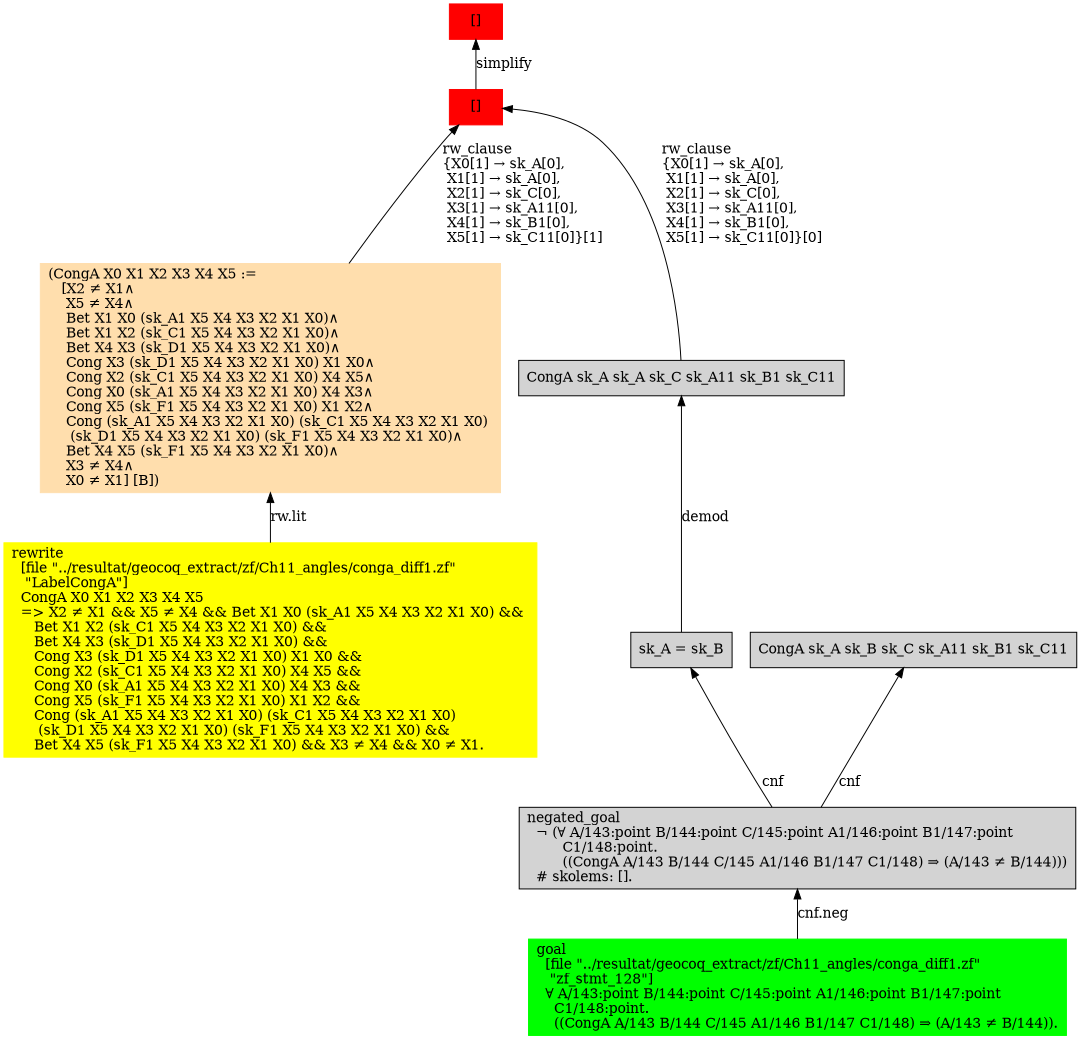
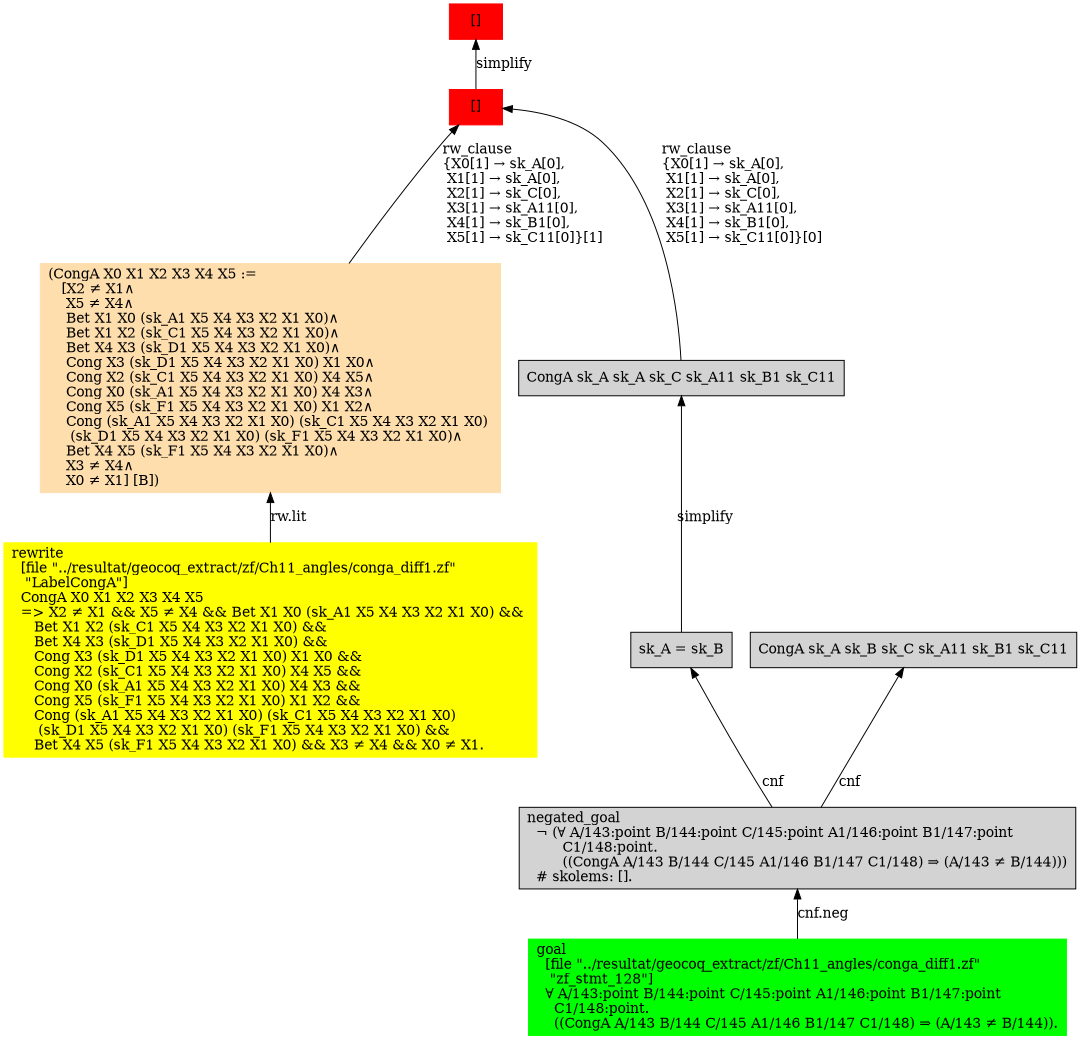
edge "sk_A = sk_B" -> "CongA sk_A sk_A sk_C sk_A11 sk_B1 sk_C11": label "demod" -> "simplify"
